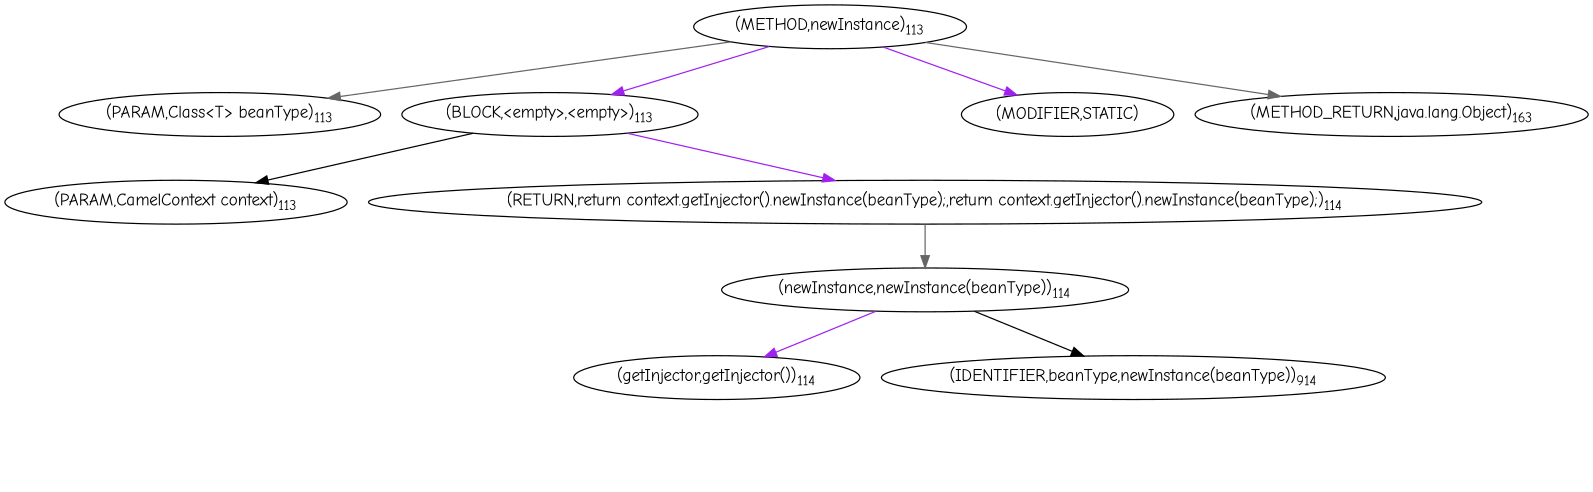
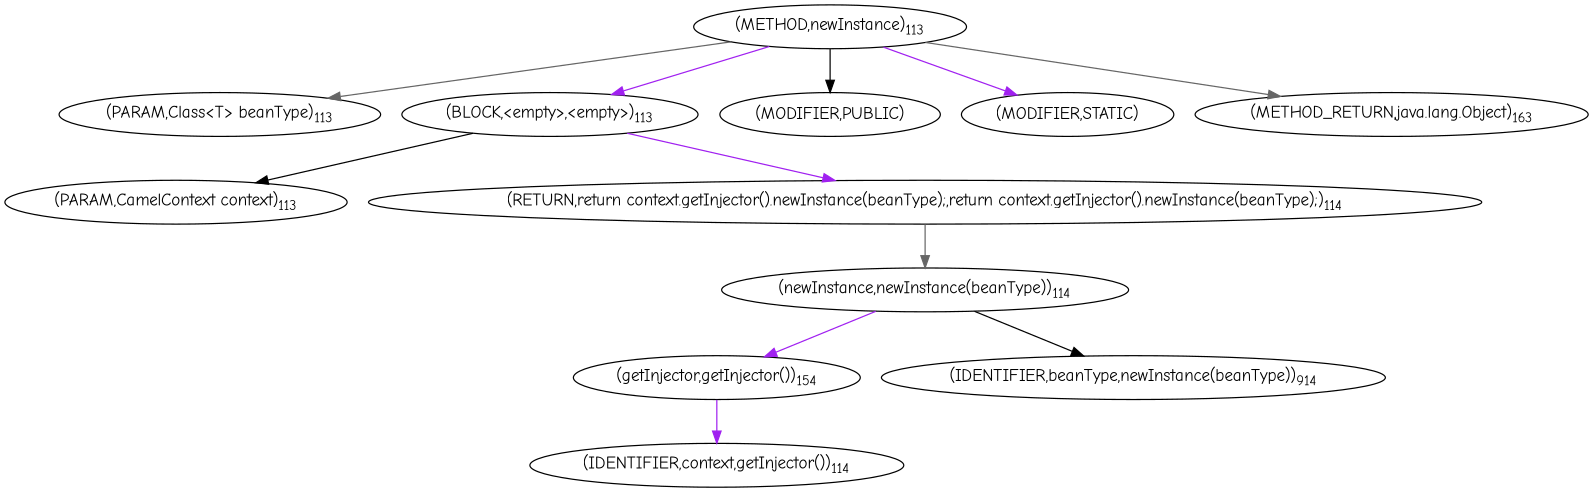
node "(MODIFIER,PUBLIC)": added
node "(getInjector,getInjector())": text "114" -> "154"
node "(IDENTIFIER,context,getInjector())": added
